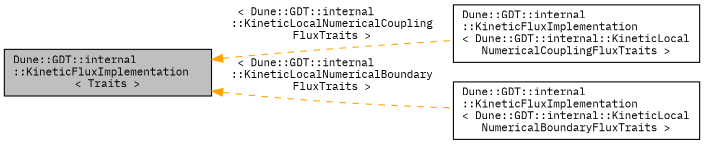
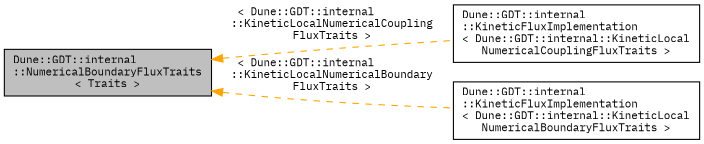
node "Dune::GDT::internal ::KineticFluxImplementation < Traits >": label "Dune::GDT::internal ::KineticFluxImplementation < Traits >" -> "Dune::GDT::internal ::NumericalBoundaryFluxTraits < Traits >"
